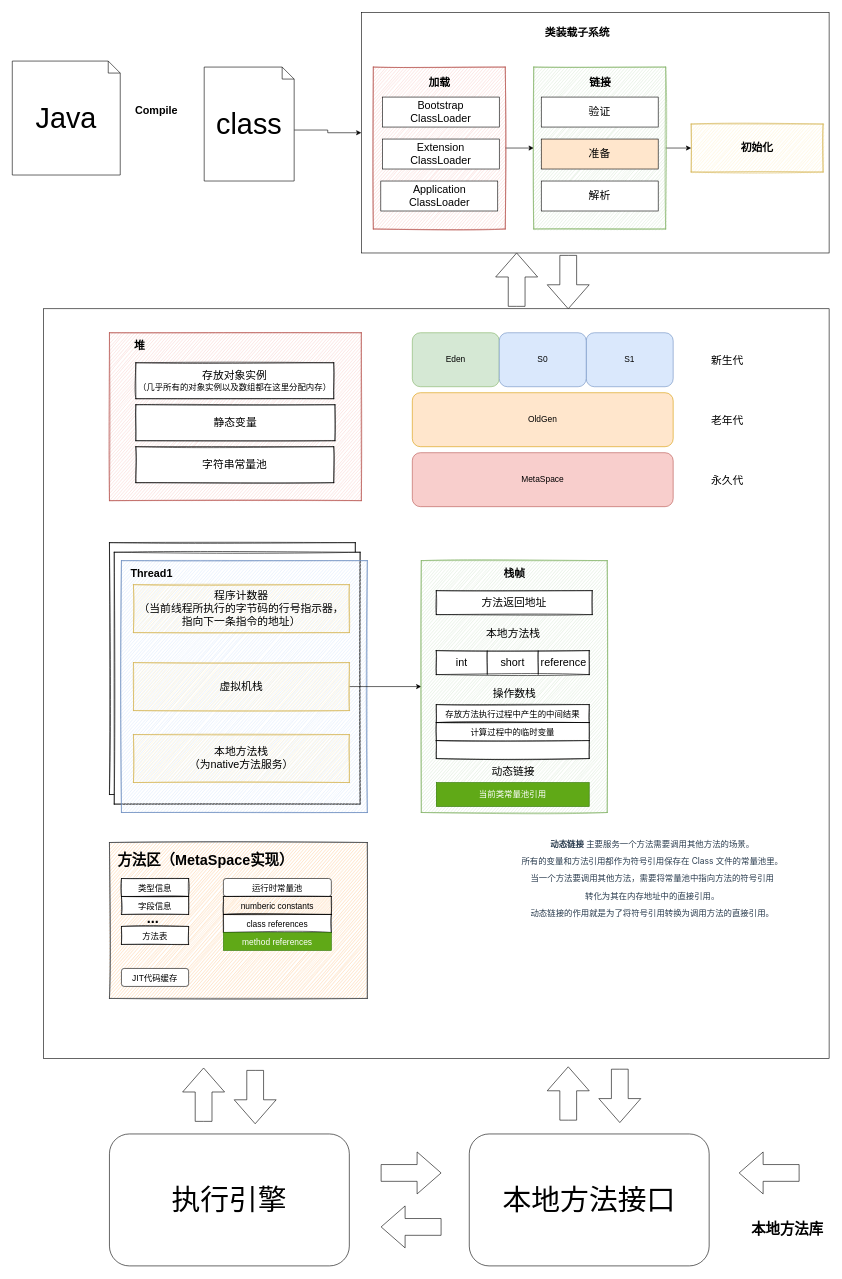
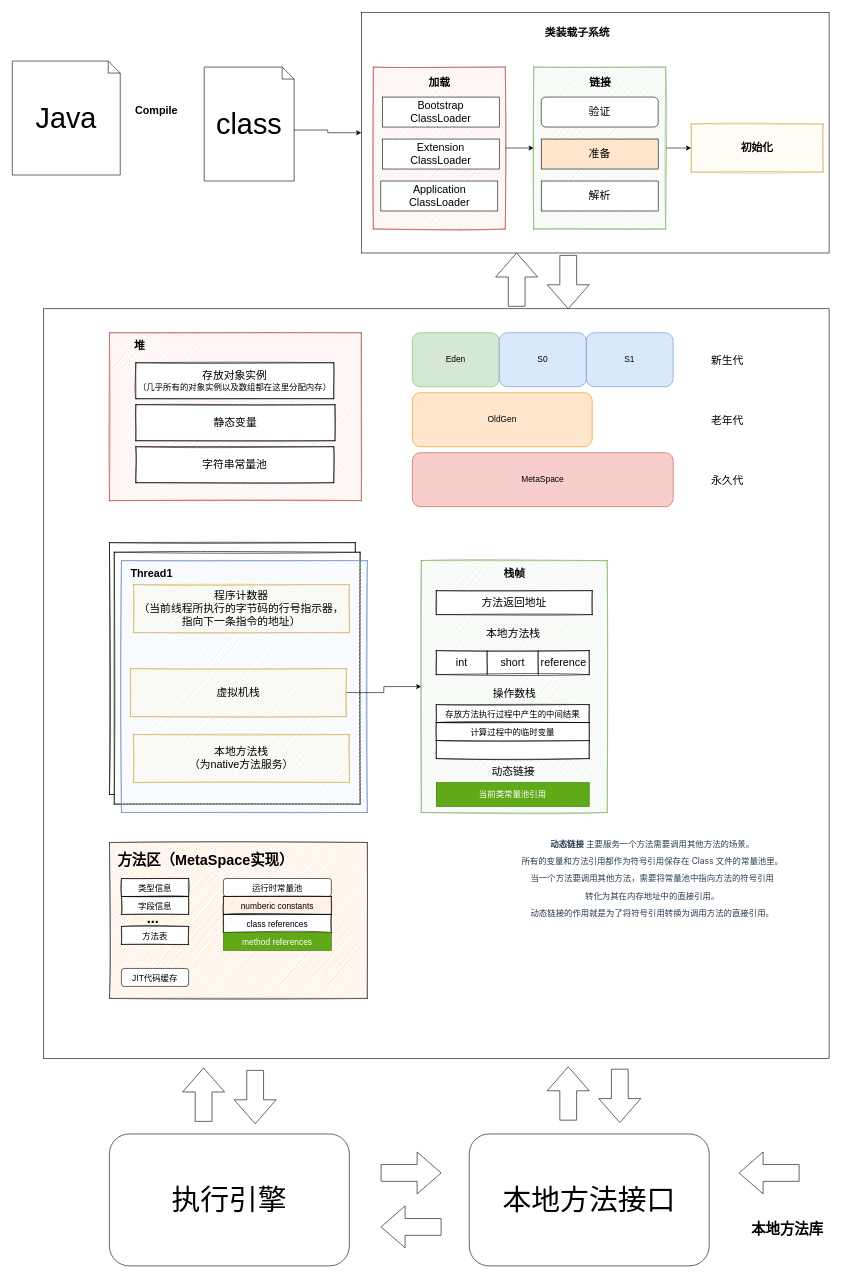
node "验证": shape rectangle -> rounded rectangle
node "OldGen": size 261x54 -> 180x54
node "虚拟机栈": moved (242, 687) -> (239, 693)
